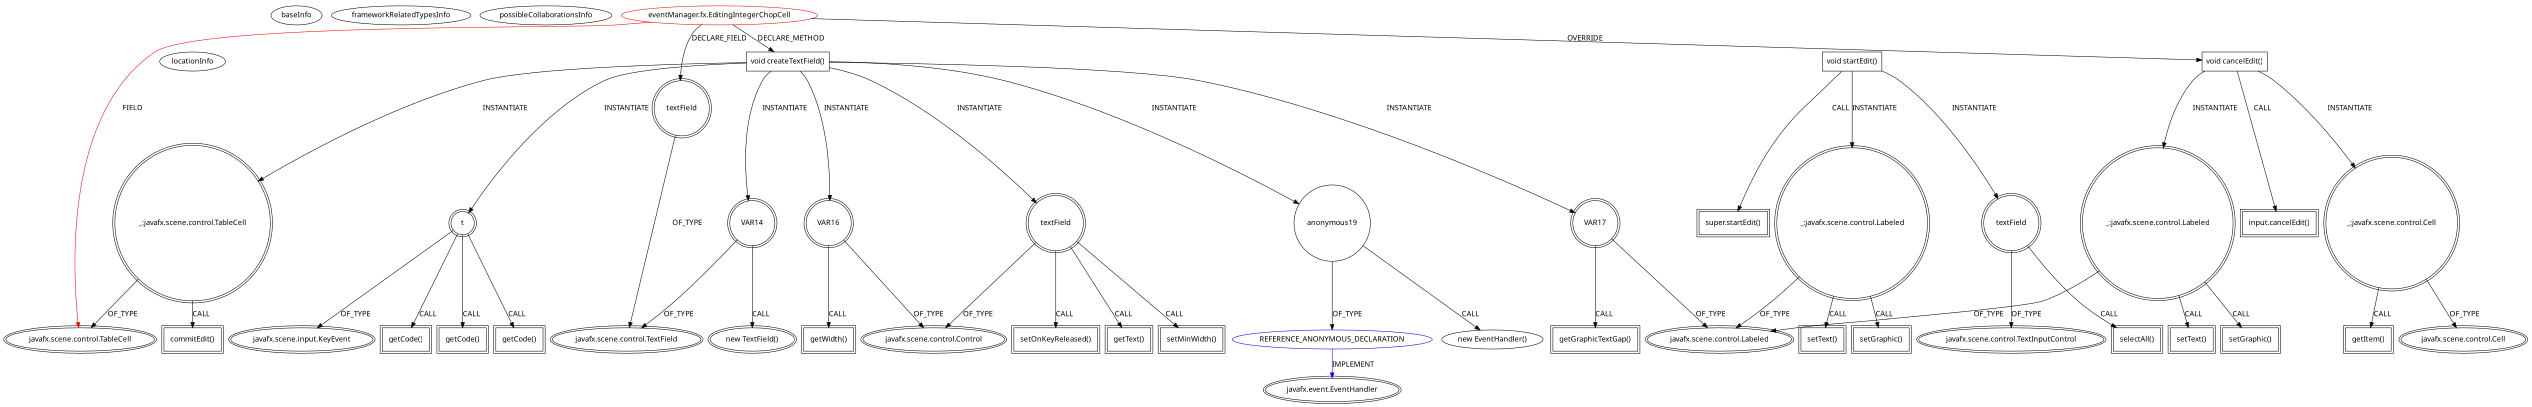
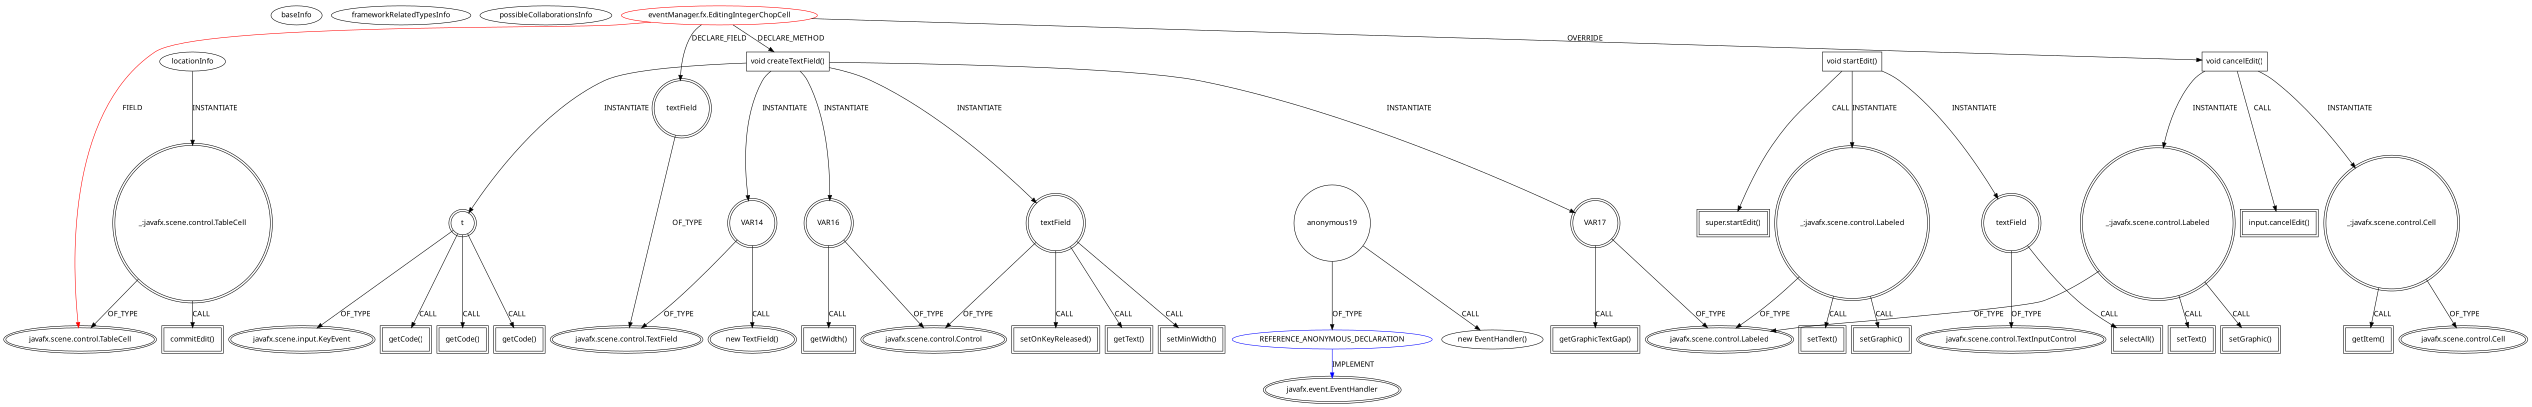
edge "void createTextField()" -> "_:javafx.scene.control.TableCell": now "locationInfo" -> "_:javafx.scene.control.TableCell"
edge "void createTextField()" -> "anonymous19": removed, label "INSTANTIATE"
